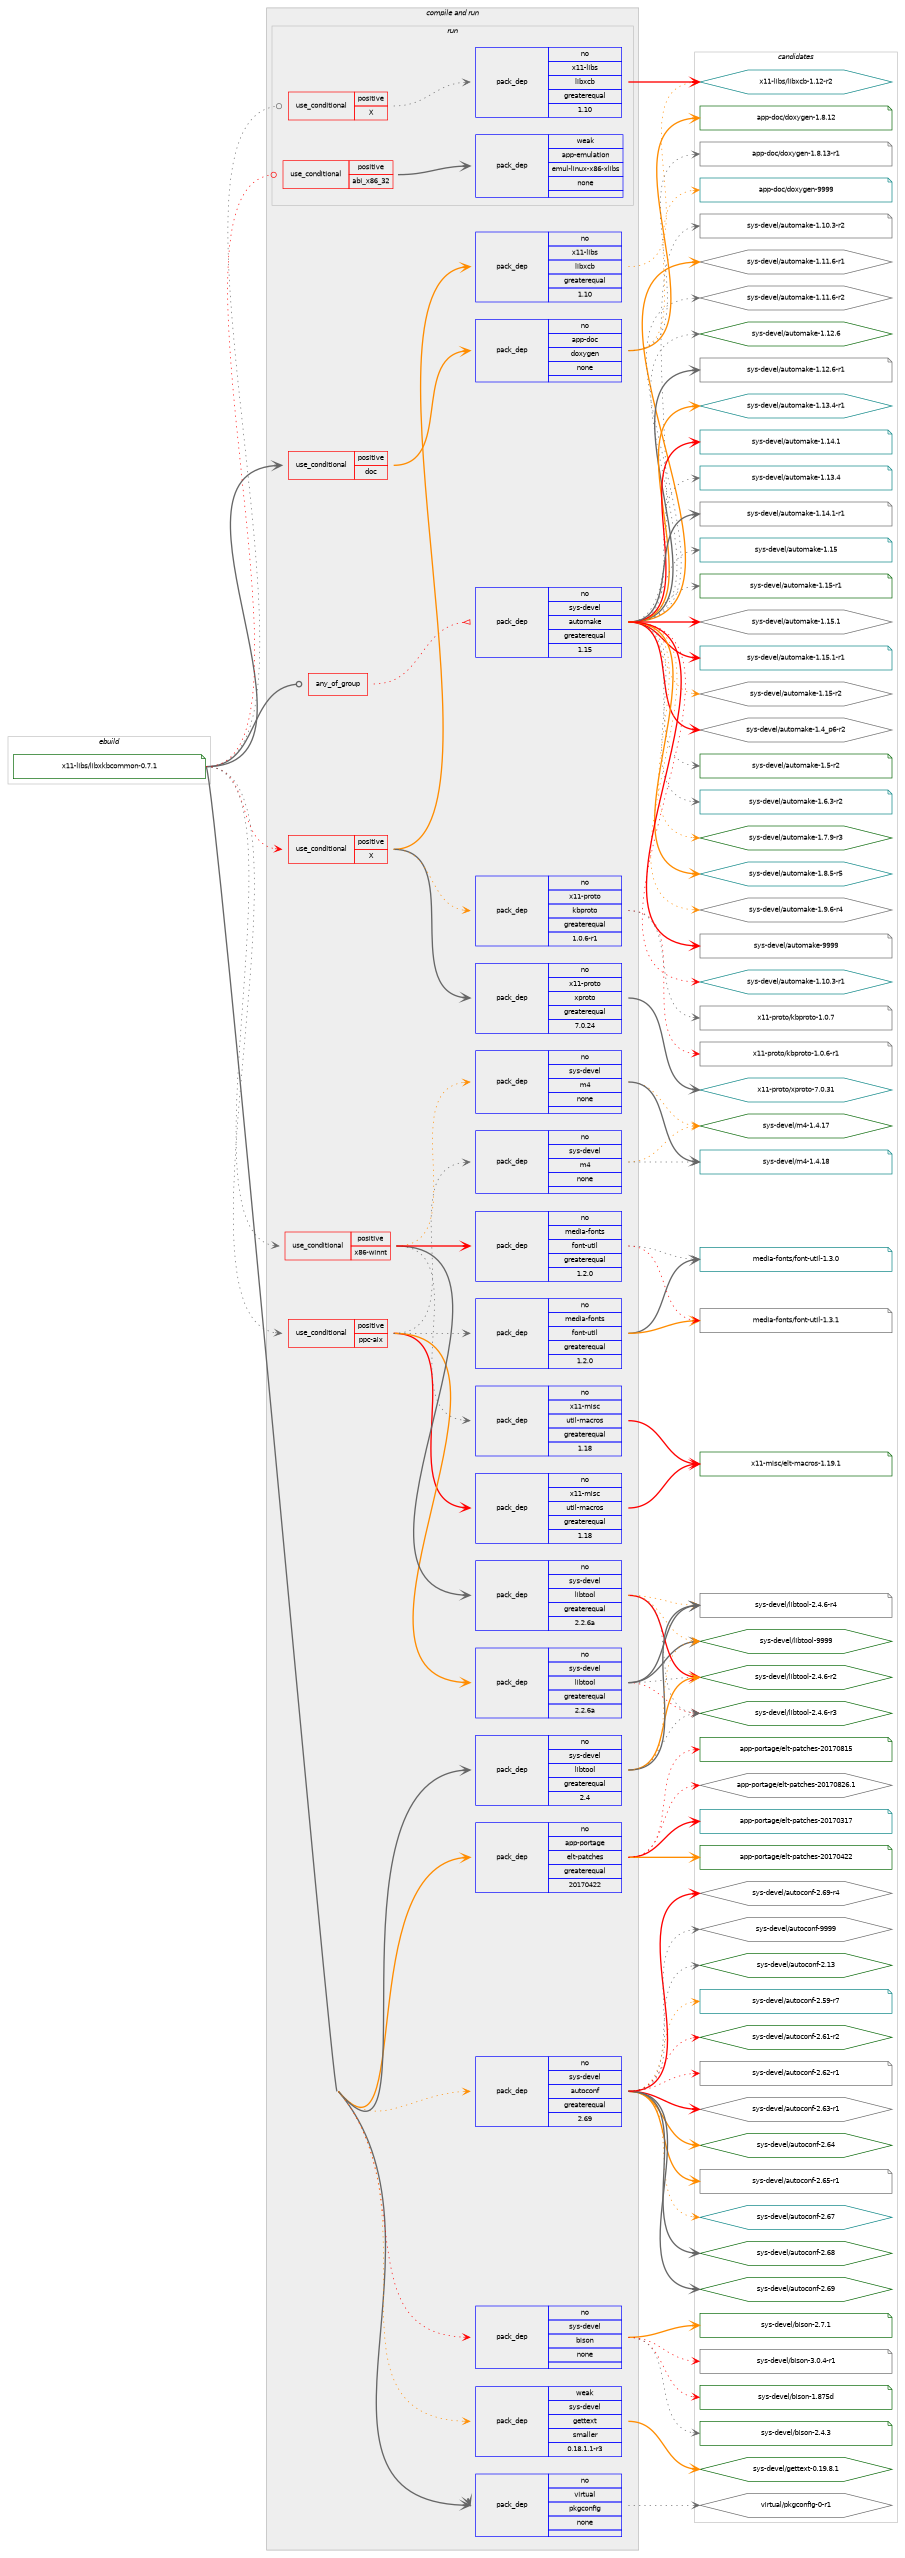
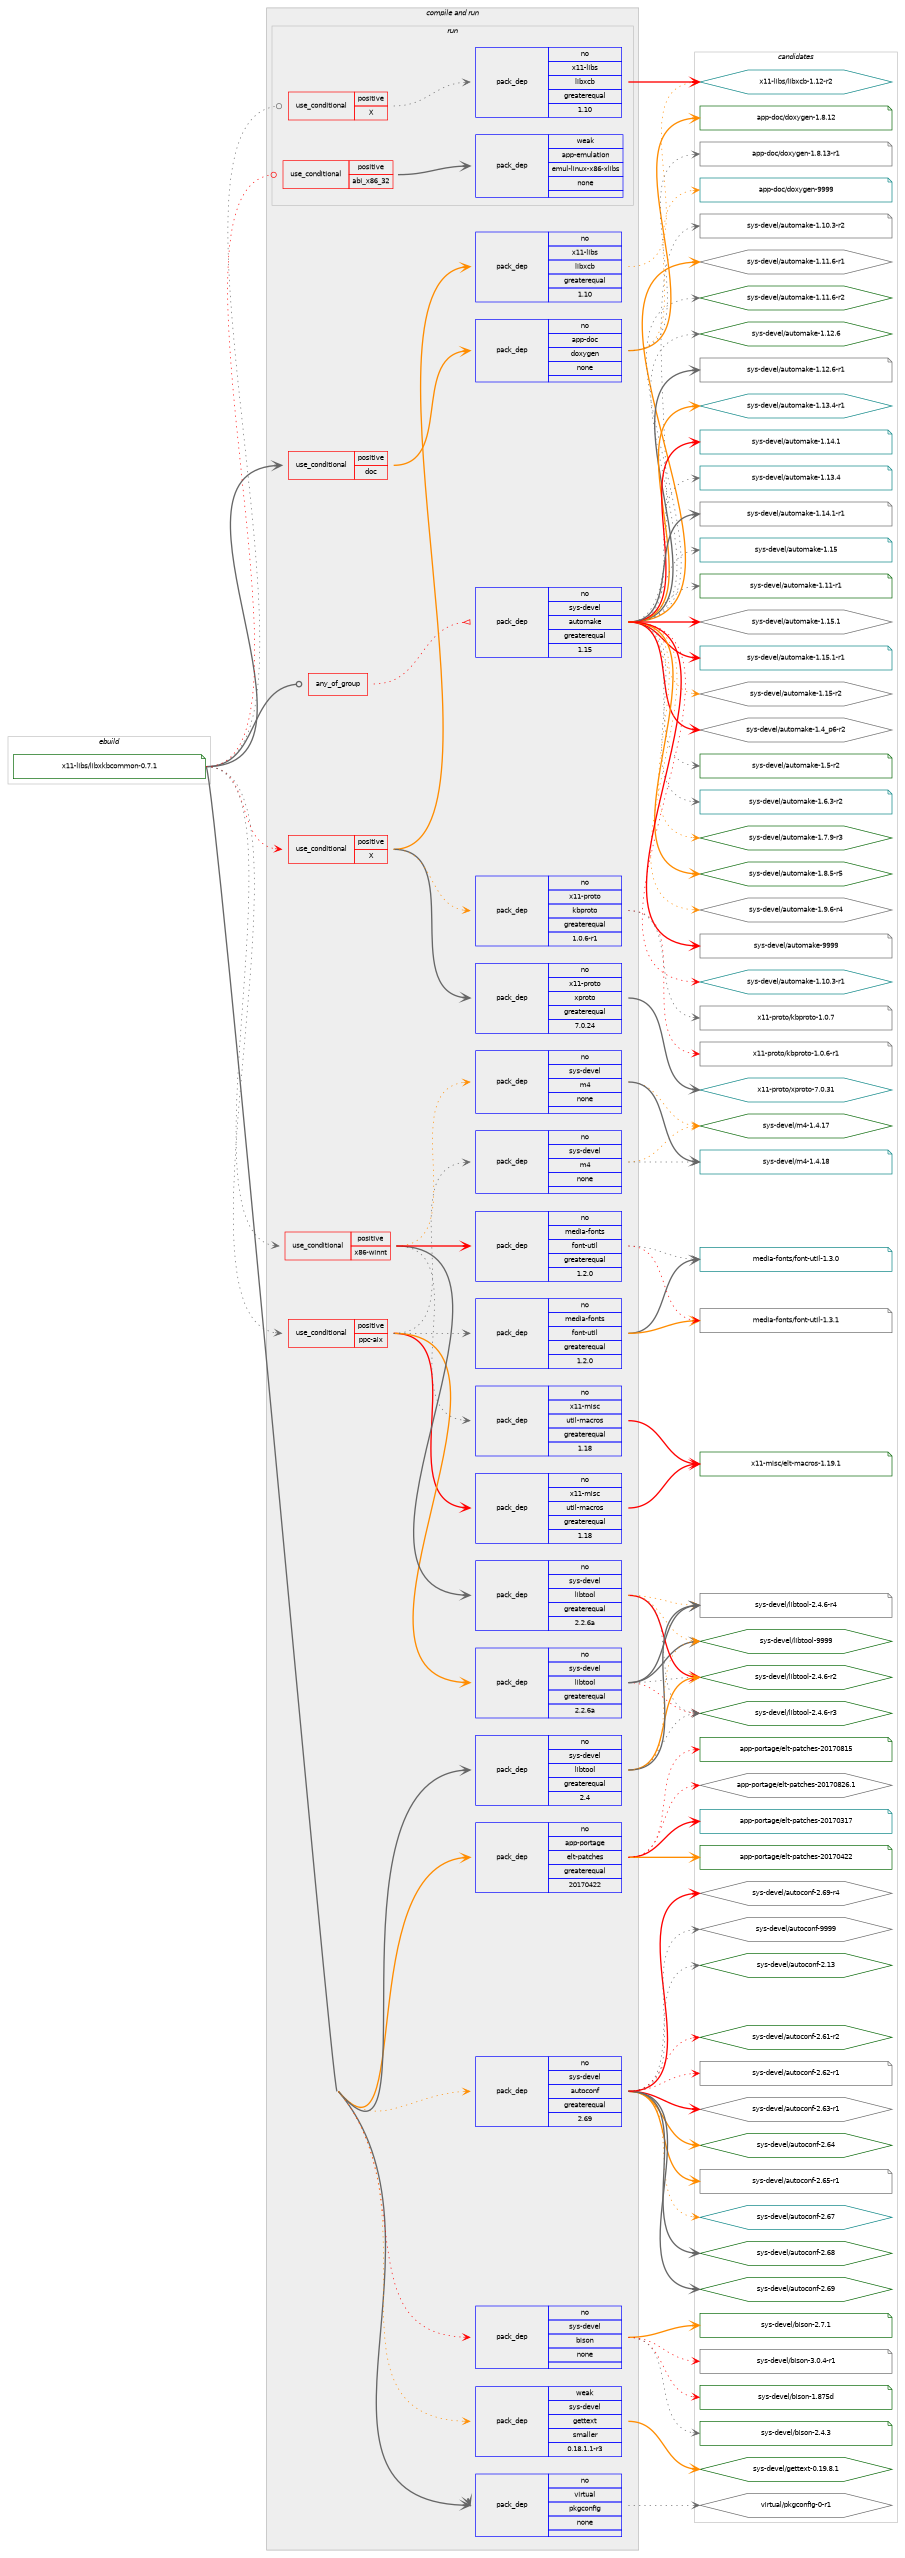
node "sys-devel/automake-1.11.6-r2": color gray40 -> darkgreen
node "sys-devel/automake-1.15-r1": label "sys-devel/automake-1.15-r1" -> "sys-devel/automake-1.11-r1"
node "sys-devel/automake-1.8.5-r5": color teal -> darkgreen
node "sys-devel/autoconf-2.59-r7": removed
